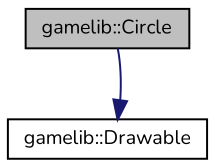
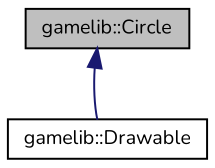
edge "gamelib::Circle" -> "gamelib::Drawable": reversed
